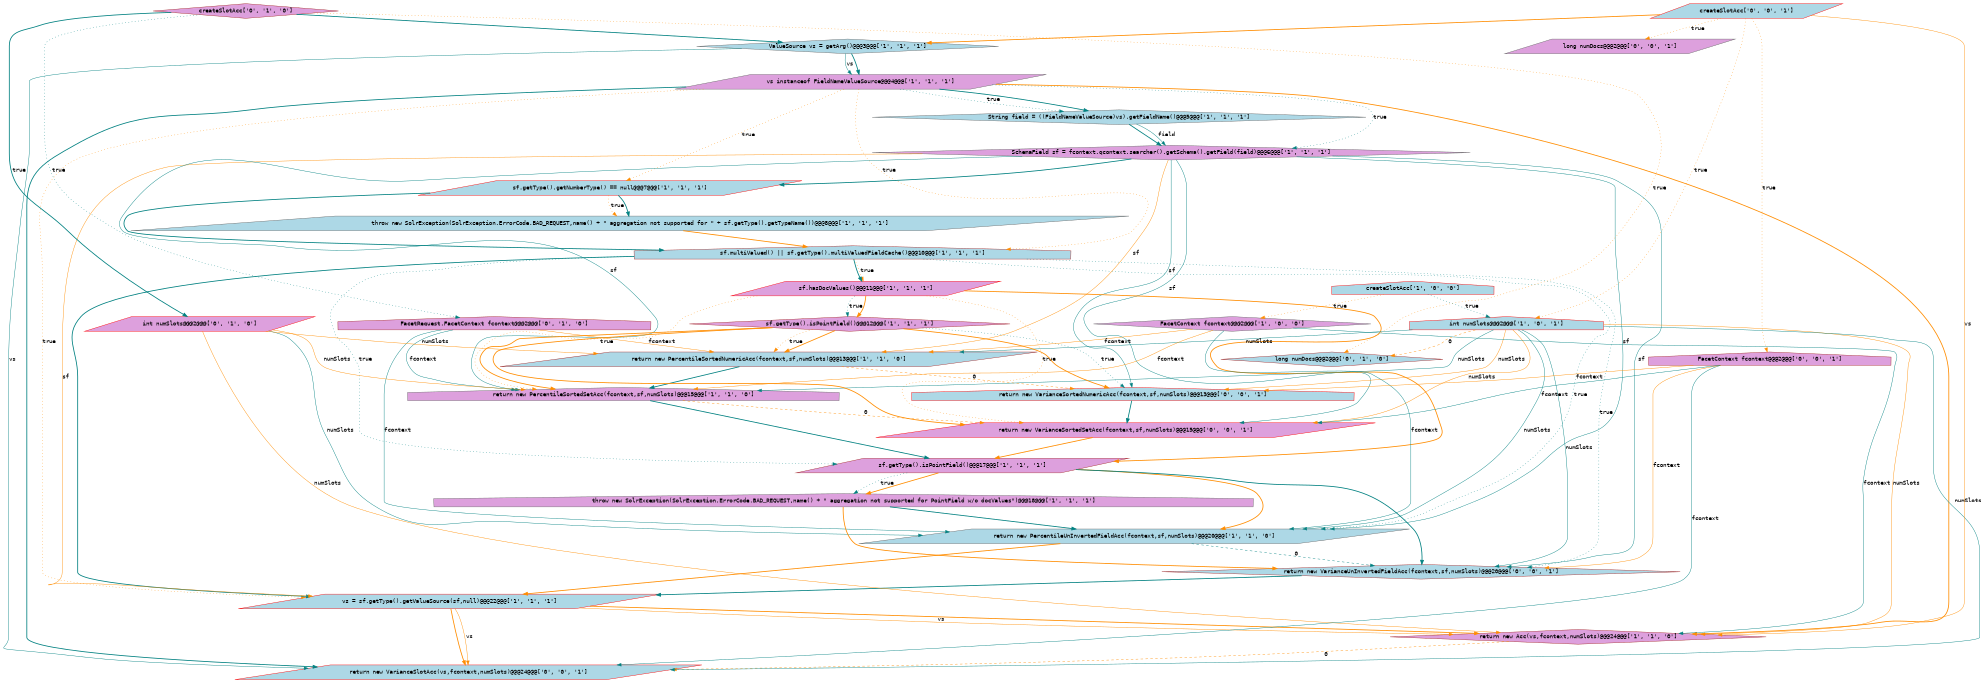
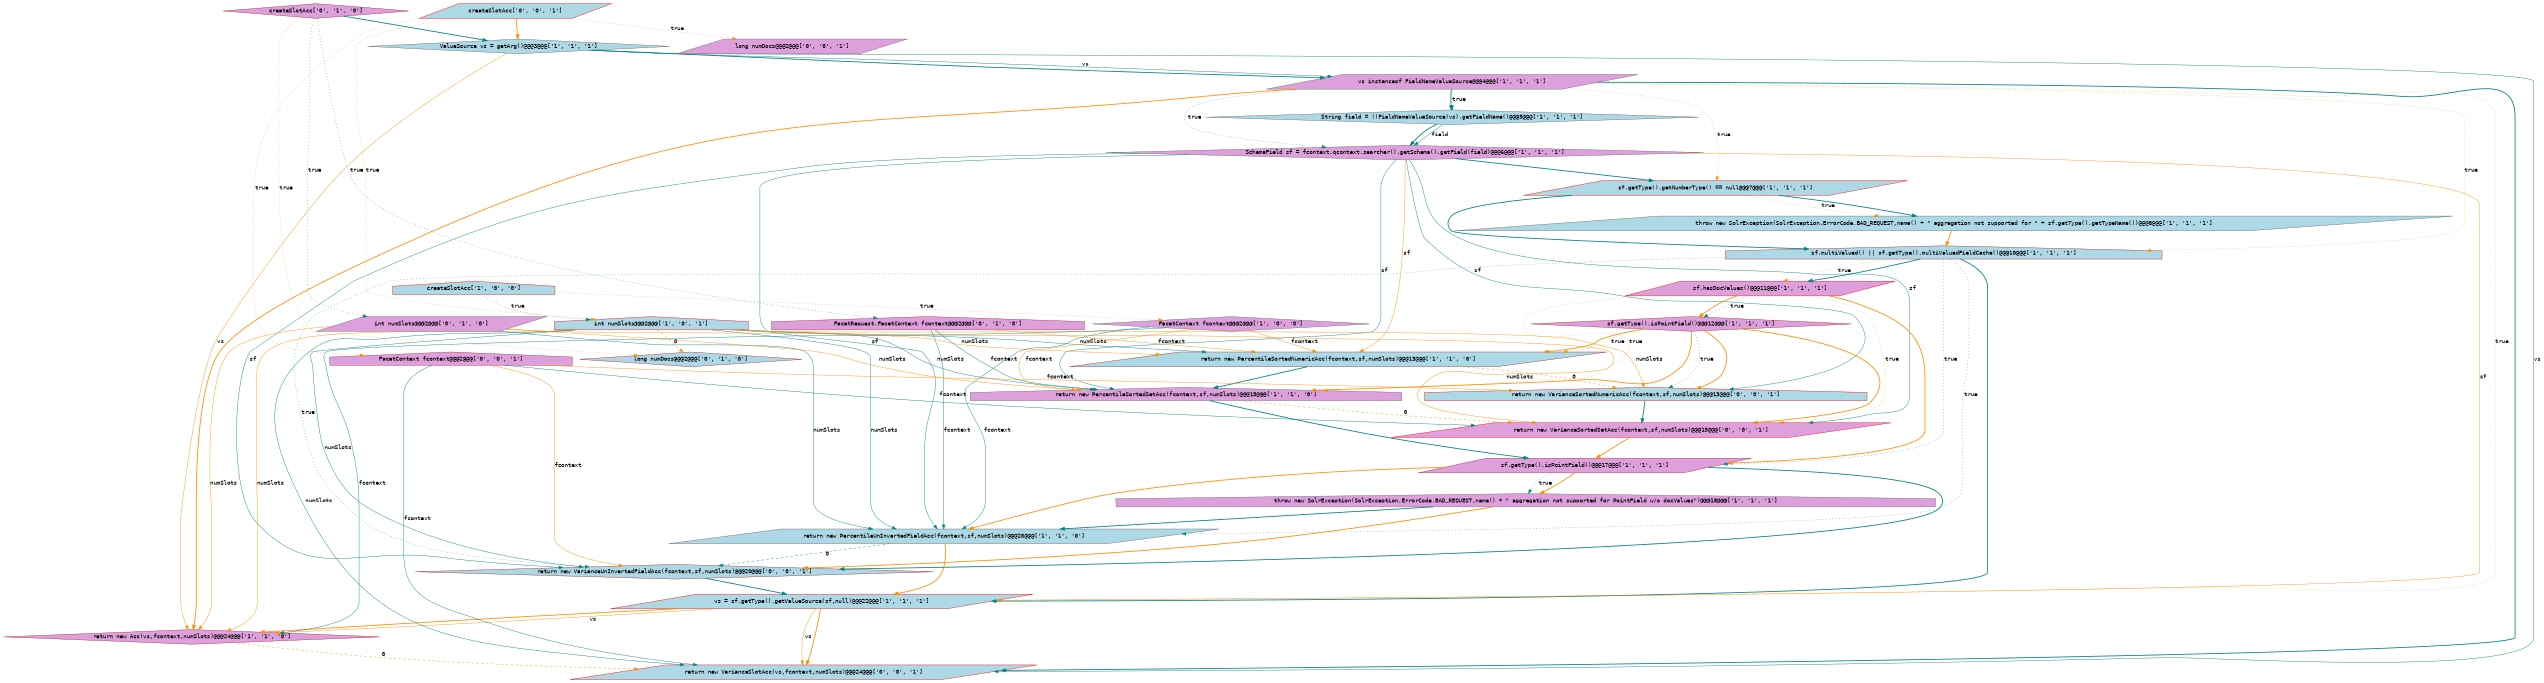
edge "createSlotAcc['0', '1', '0']" -> "int numSlots@@@2@@@['0', '1', '0']": style bold -> dotted
node "int numSlots@@@2@@@['0', '1', '0']": color red -> gray40
edge "createSlotAcc['0', '0', '1']" -> "return new Acc(vs,fcontext,numSlots)@@@24@@@['1', '1', '0']": now "ValueSource vs = getArg()@@@3@@@['1', '1', '1']" -> "return new Acc(vs,fcontext,numSlots)@@@24@@@['1', '1', '0']"
